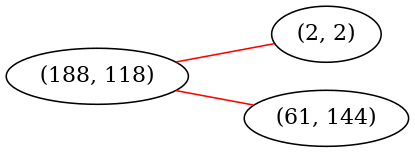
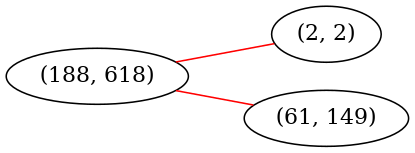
node "(188, 118)": label "(188, 118)" -> "(188, 618)"
node "(61, 144)": label "(61, 144)" -> "(61, 149)"
